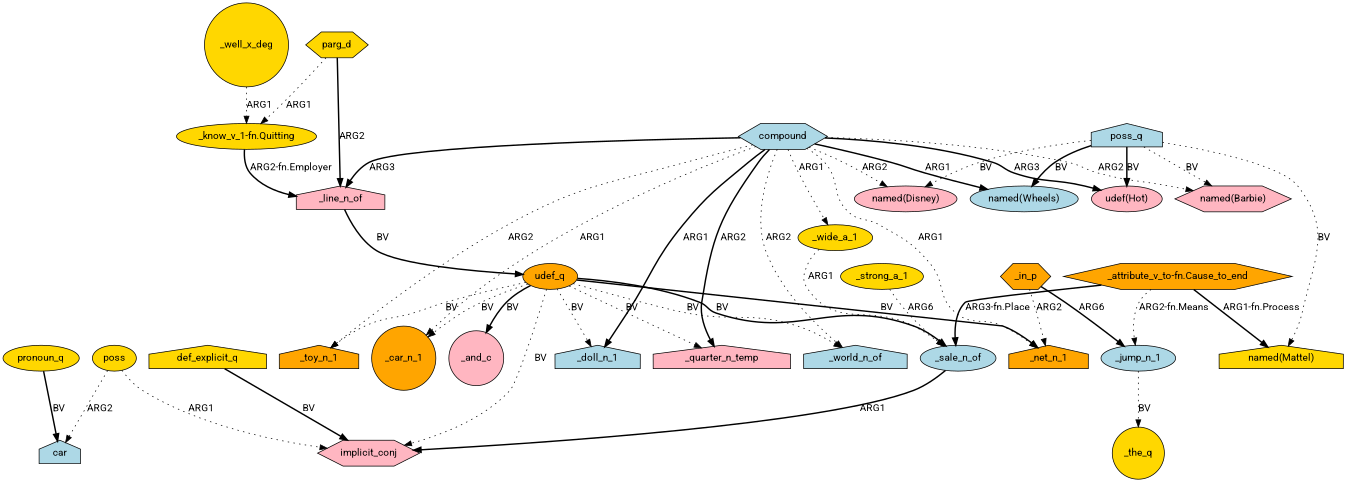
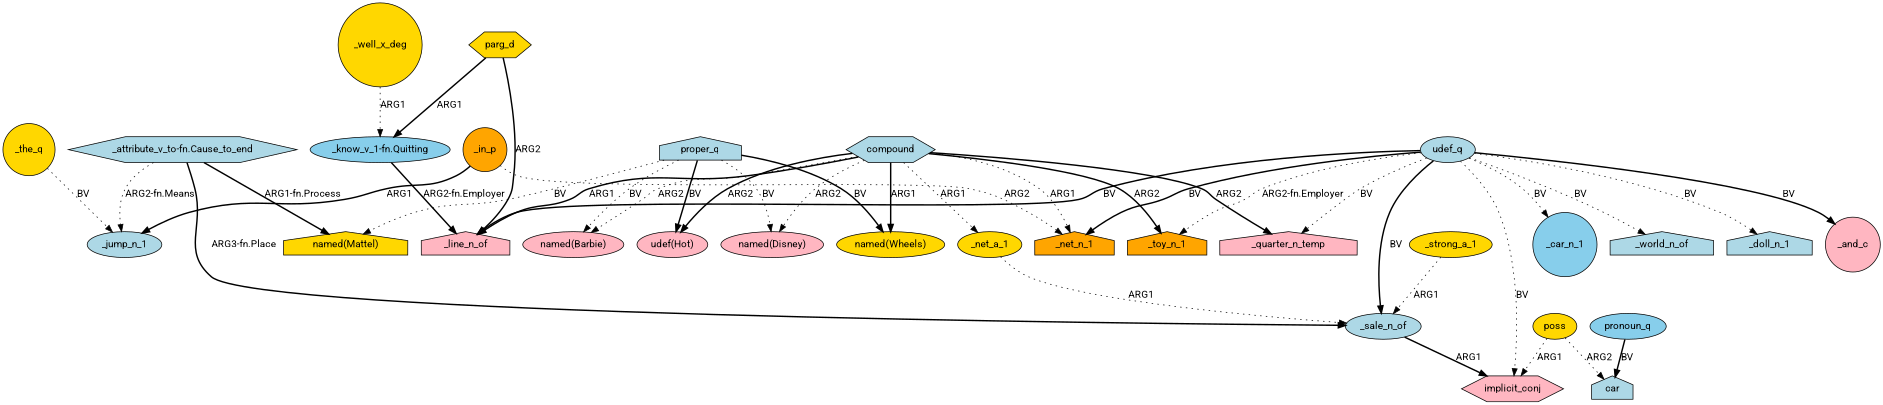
edge "parg_d" -> "_know_v_1-fn.Quitting": style dotted -> bold
node "_know_v_1-fn.Quitting": fillcolor gold -> skyblue
node "poss_q": label "poss_q" -> "proper_q"
edge "compound" -> "_line_n_of": label "ARG3" -> "ARG1"
edge "compound" -> "udef(Hot)": label "ARG3" -> "ARG2"
node "named(Wheels)": fillcolor lightblue -> gold
node "named(Barbie)": shape hexagon -> ellipse
edge "compound" -> "_toy_n_1": style dotted -> bold
edge "compound" -> "_car_n_1": removed, label "ARG1"
edge "compound" -> "_doll_n_1": removed, label "ARG1"
node "_wide_a_1": label "_wide_a_1" -> "_net_a_1"
edge "compound" -> "_world_n_of": removed, label "ARG2"
edge "_line_n_of" -> "udef_q": reversed
node "udef_q": fillcolor orange -> lightblue
node "_in_p": shape hexagon -> circle
node "_attribute_v_to-fn.Cause_to_end": fillcolor orange -> lightblue
edge "udef_q" -> "_toy_n_1": label "BV" -> "ARG2-fn.Employer"
edge "_strong_a_1" -> "_sale_n_of": label "ARG6" -> "ARG1"
edge "_in_p" -> "_jump_n_1": label "ARG6" -> "ARG1"
node "pronoun_q": fillcolor gold -> skyblue
node "def_explicit_q": removed
node "_car_n_1": fillcolor orange -> skyblue
edge "_jump_n_1" -> "_the_q": reversed
